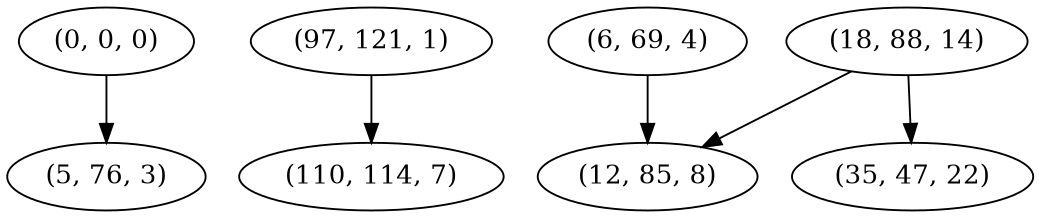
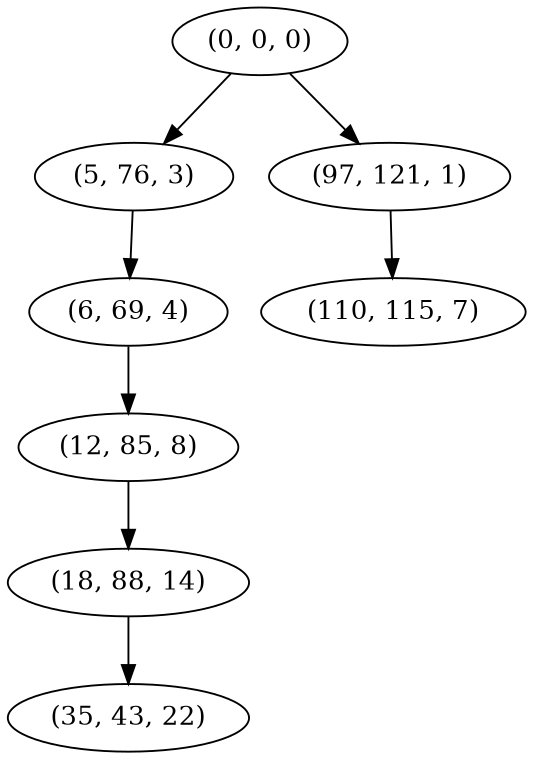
edge "(0, 0, 0)" -> "(97, 121, 1)": added
edge "(18, 88, 14)" -> "(12, 85, 8)": reversed
node "(110, 114, 7)": label "(110, 114, 7)" -> "(110, 115, 7)"
node "(35, 47, 22)": label "(35, 47, 22)" -> "(35, 43, 22)"
edge "(5, 76, 3)" -> "(6, 69, 4)": added
